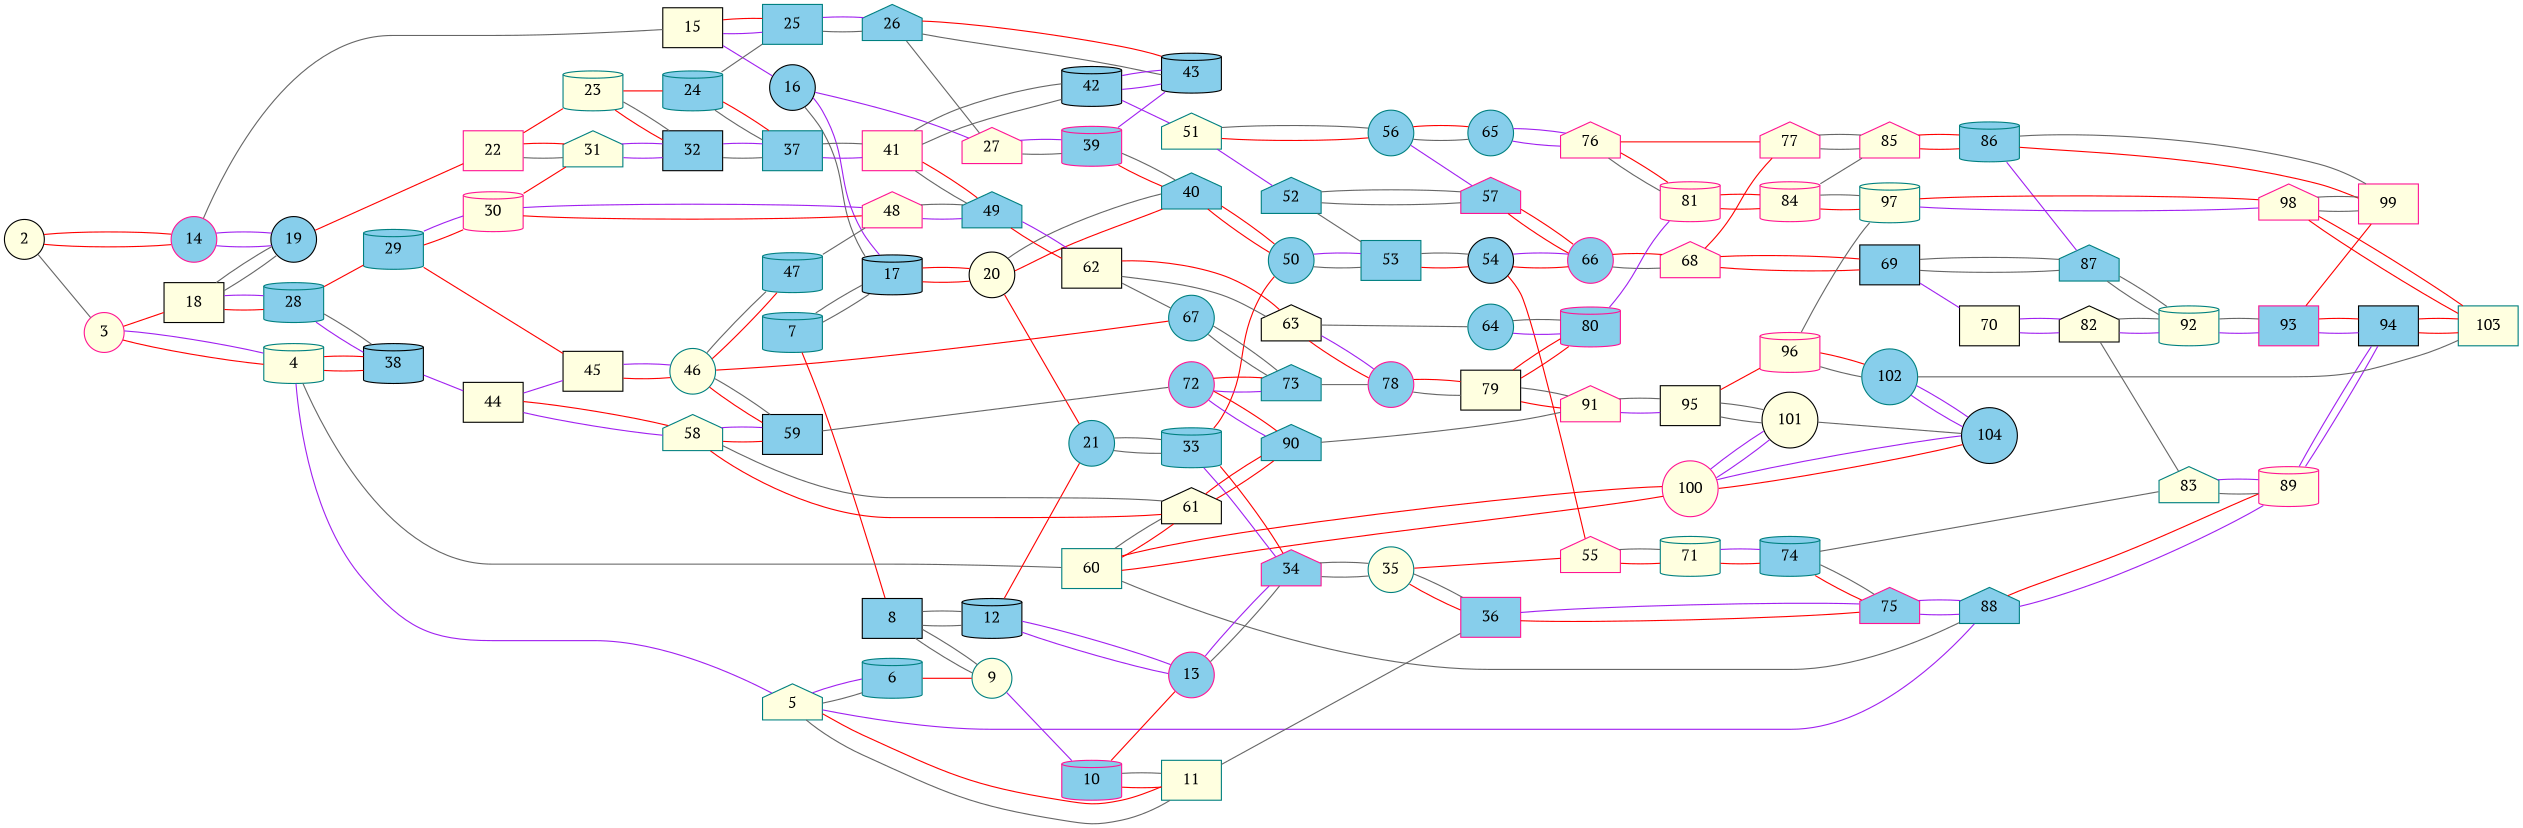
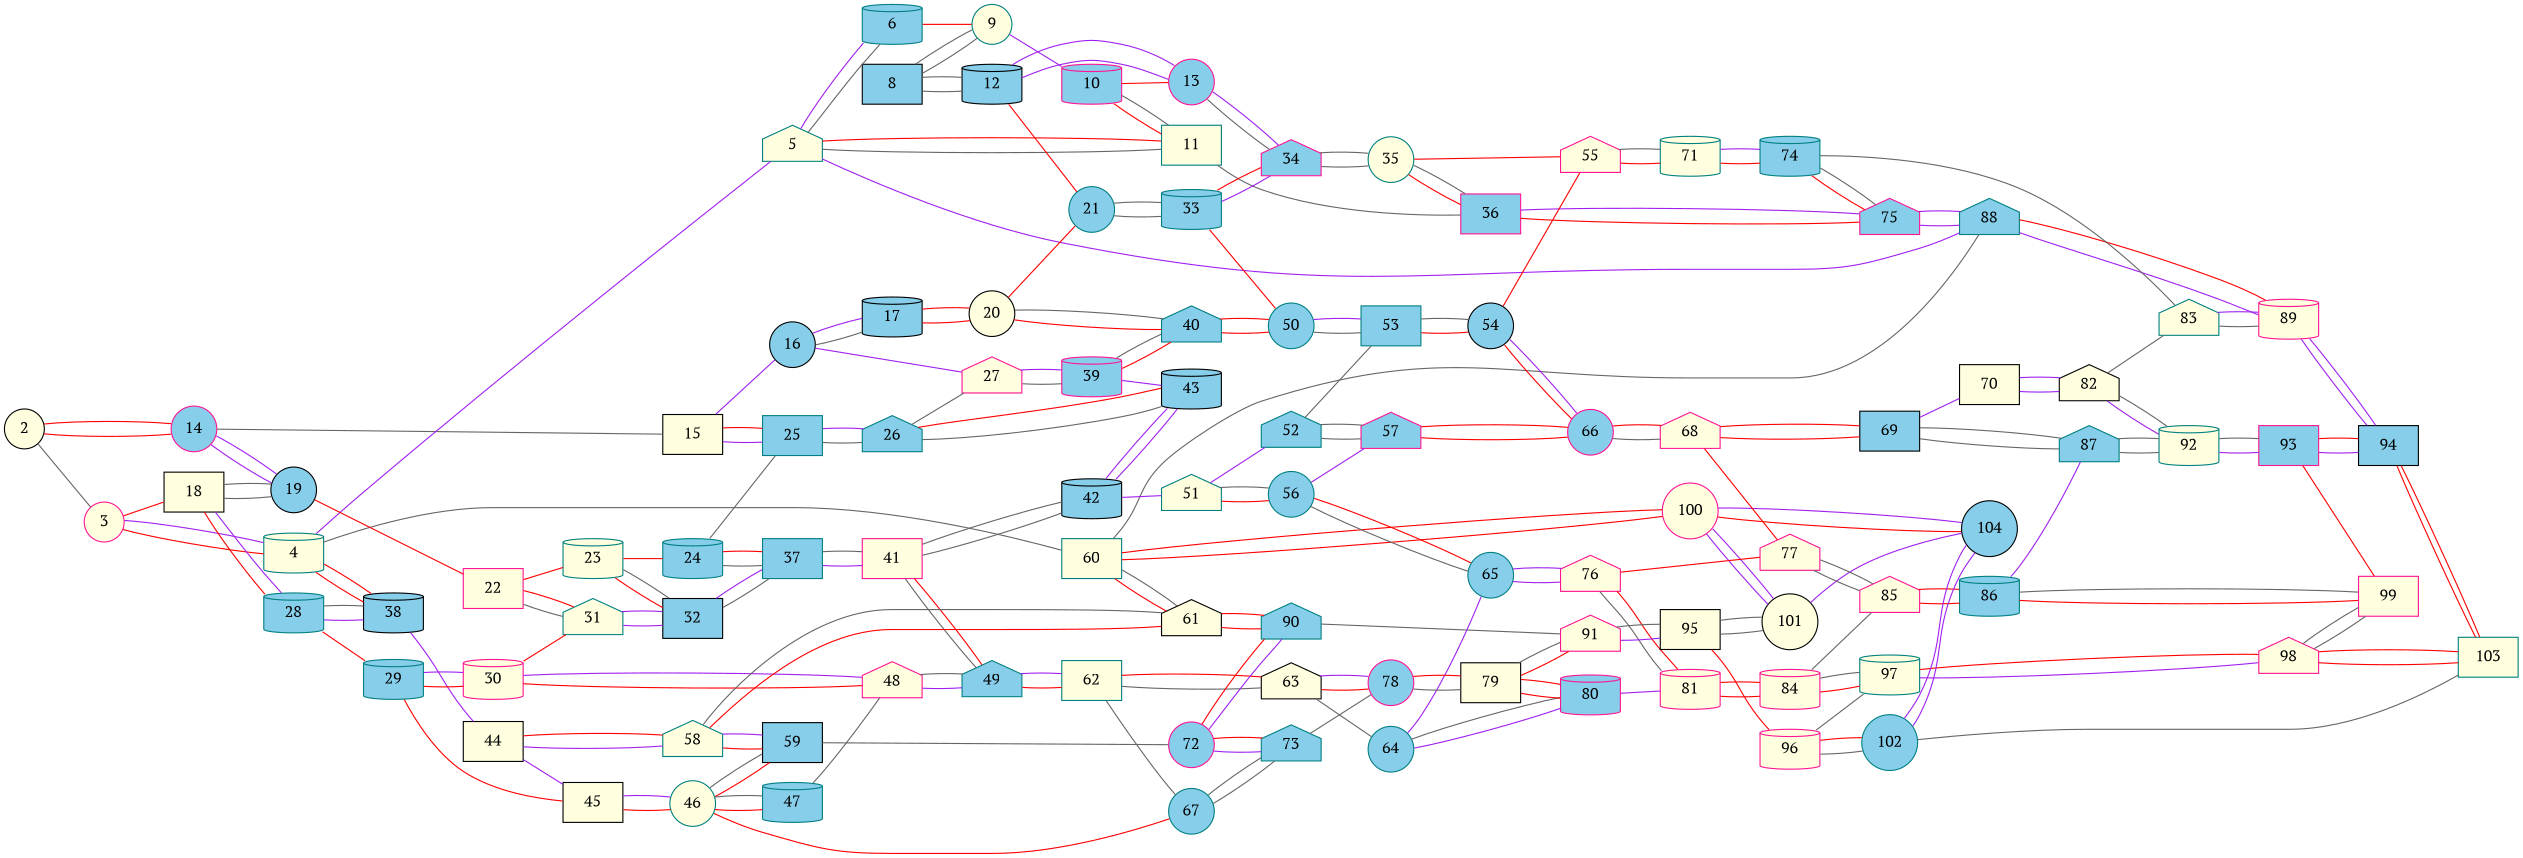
node "62": color black -> teal
node "7": removed
edge "101" -- "104": color gray40 -> purple
edge "65" -- "64": added
